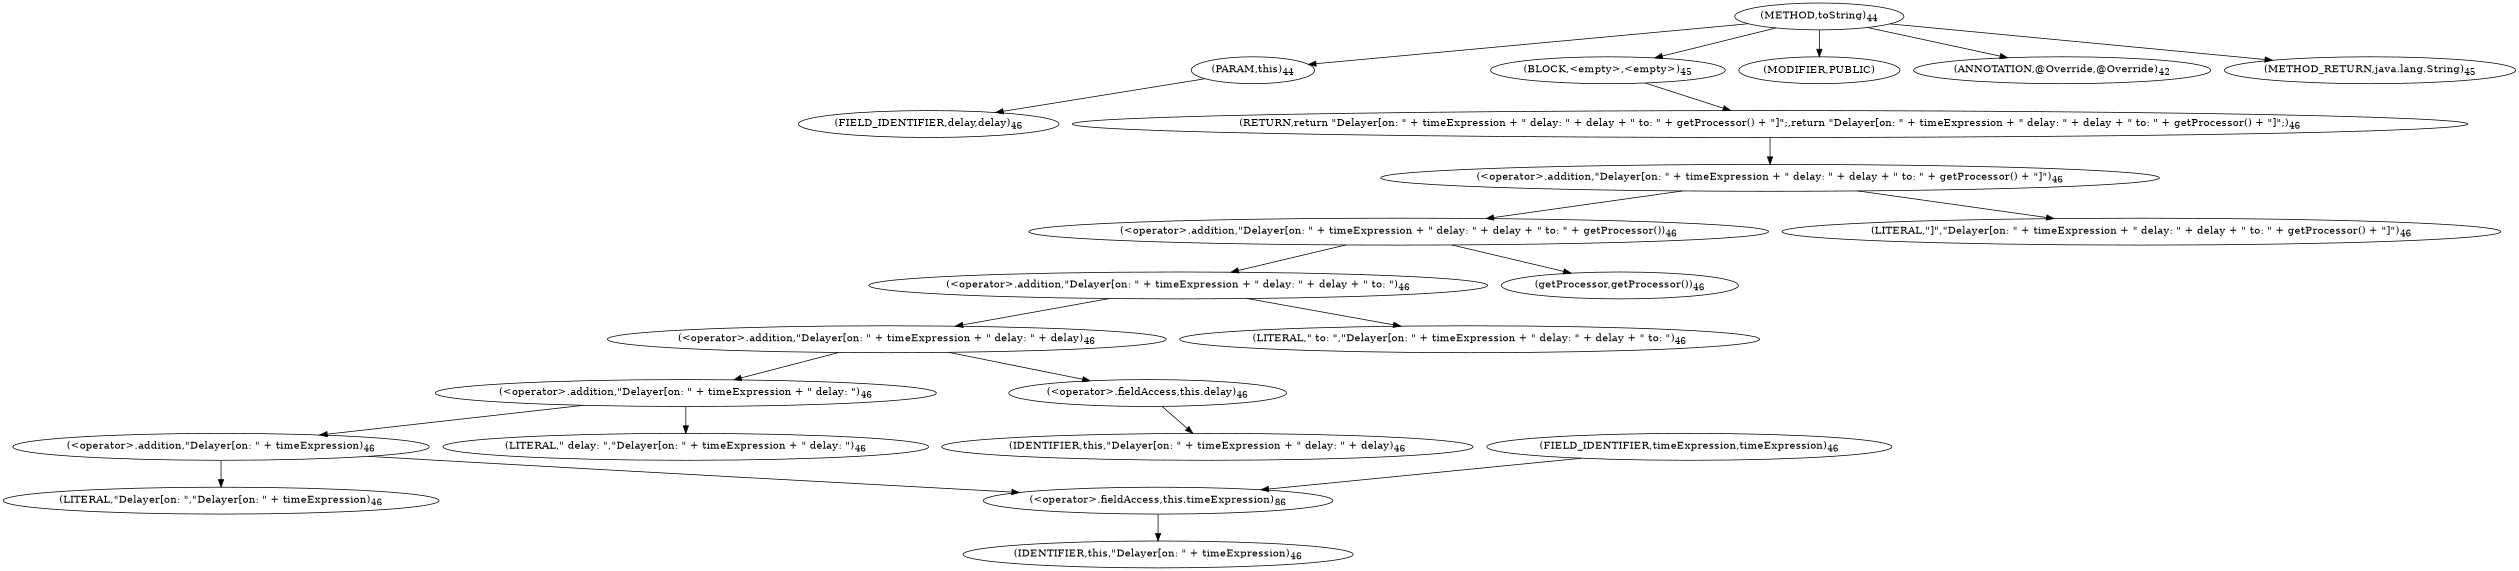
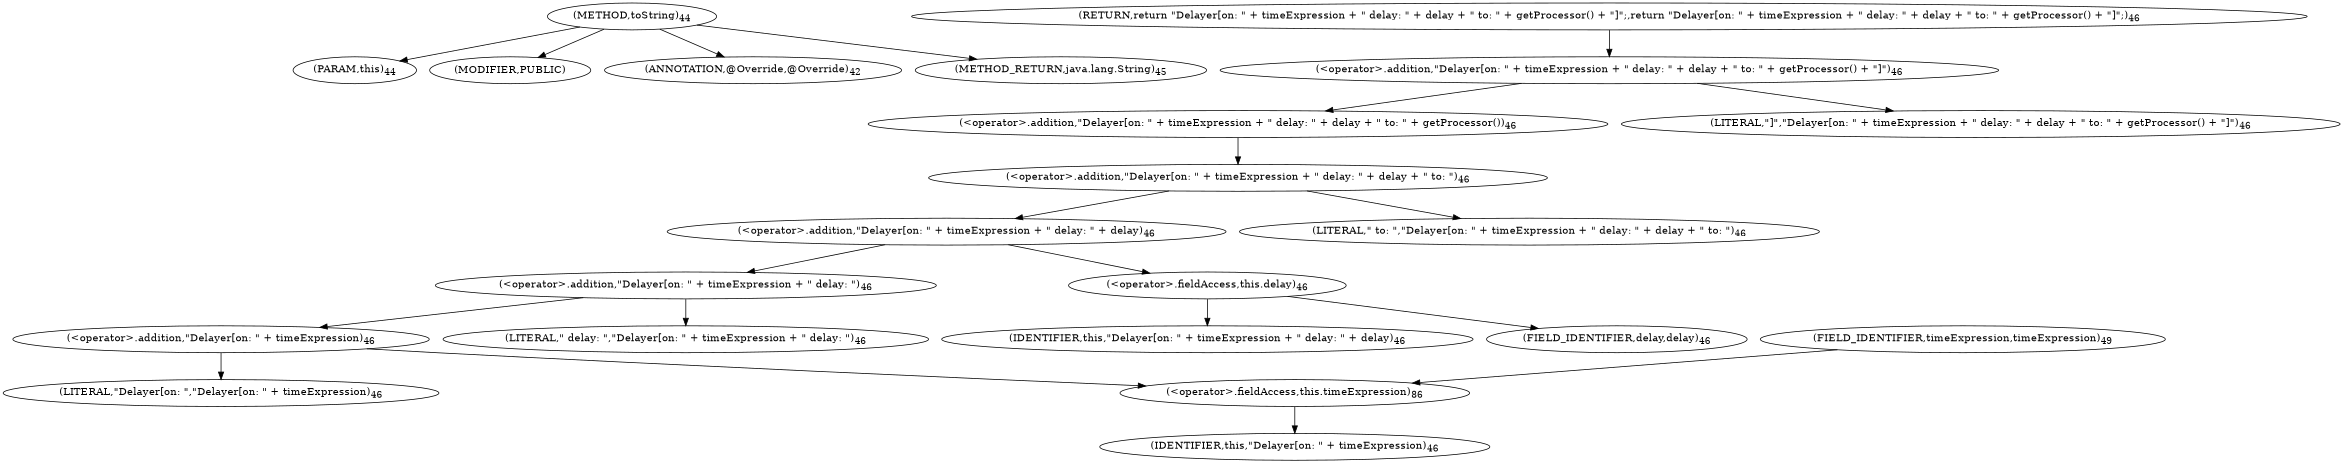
node "(BLOCK,<empty>,<empty>)": removed
edge "(PARAM,this)" -> "(FIELD_IDENTIFIER,delay,delay)": now "(<operator>.fieldAccess,this.delay)" -> "(FIELD_IDENTIFIER,delay,delay)"
node "(getProcessor,getProcessor())": removed
node "(FIELD_IDENTIFIER,timeExpression,timeExpression)": text "46" -> "49"
